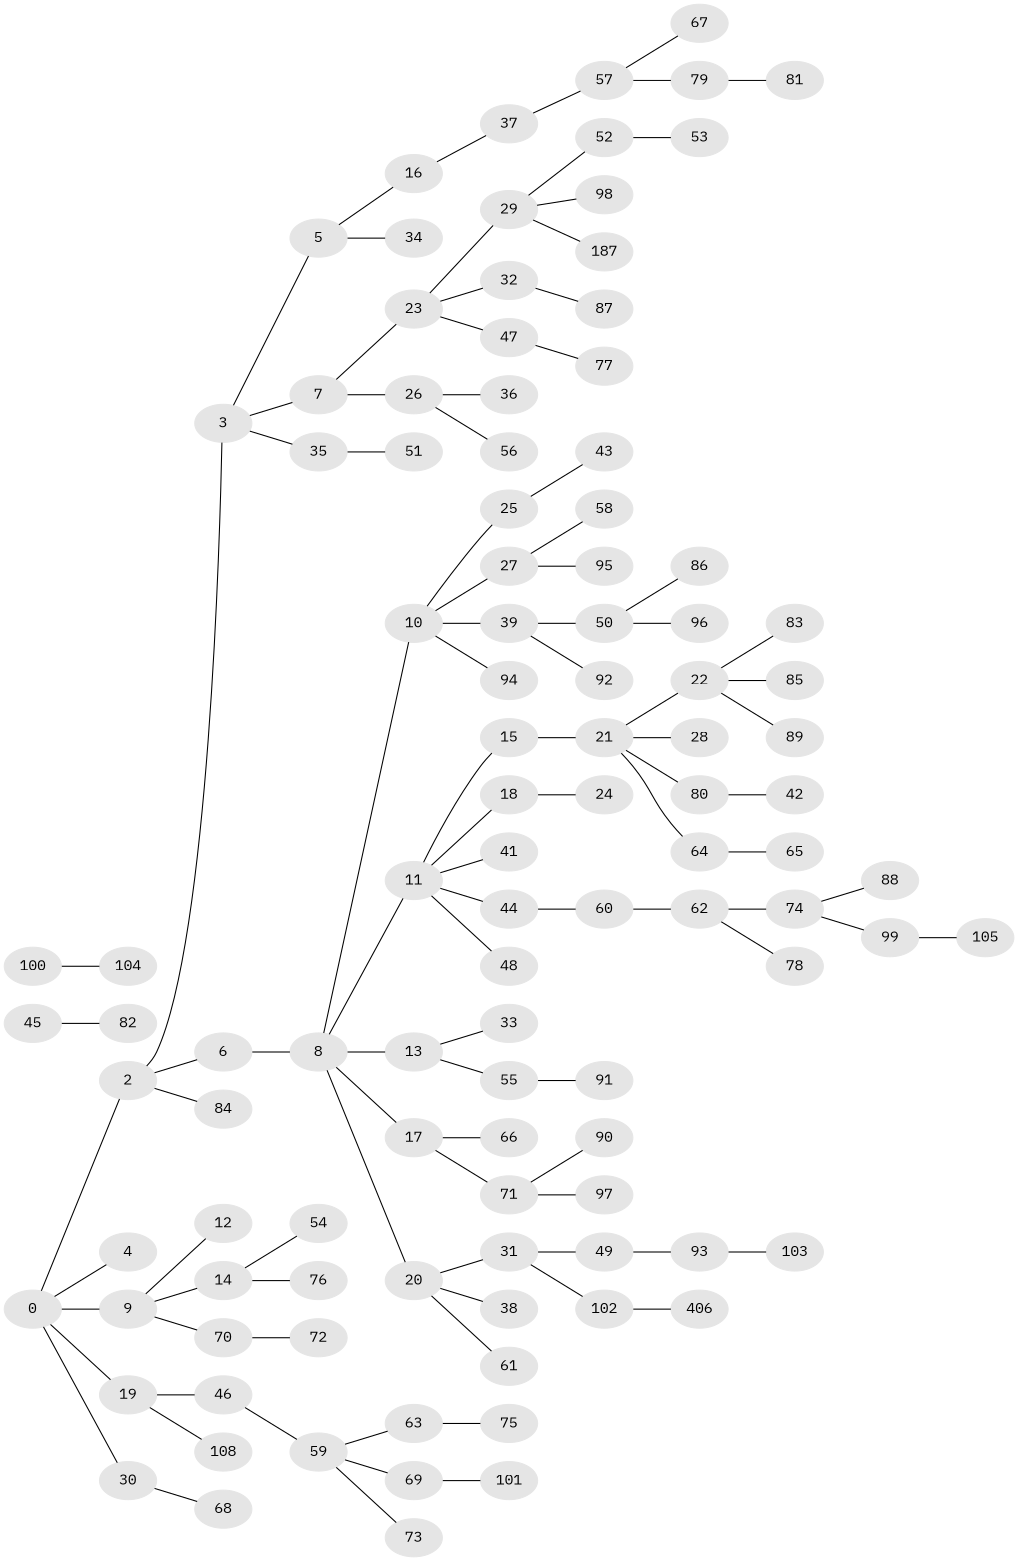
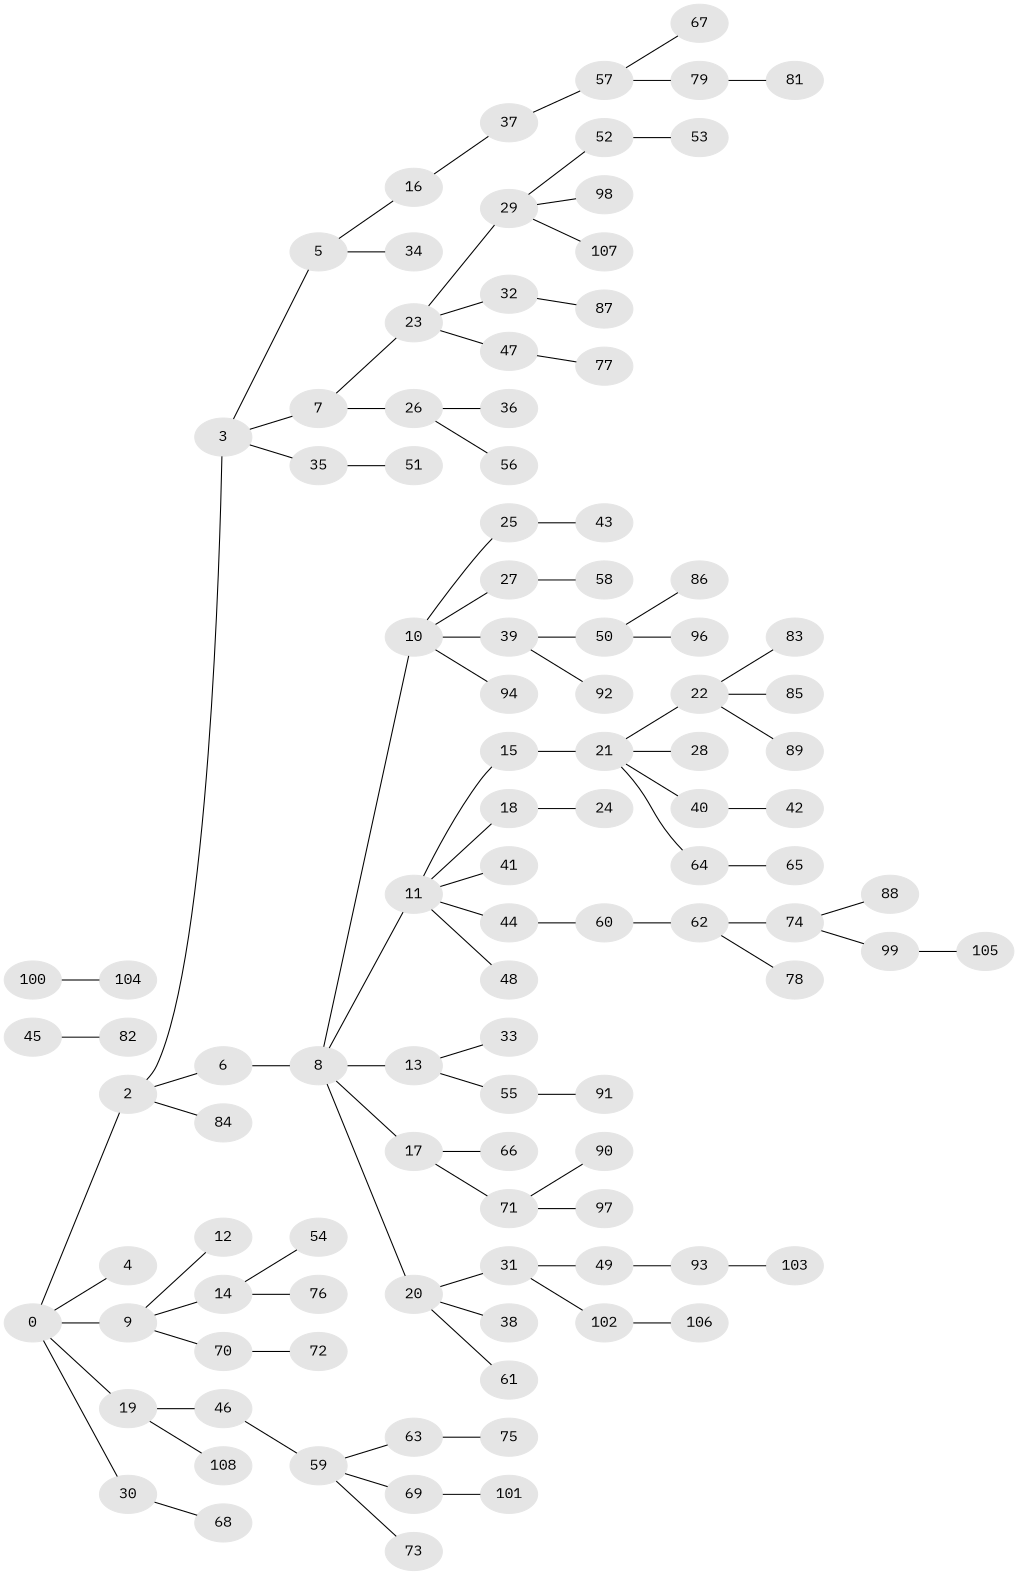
node "187": label "187" -> "107"
node "95": removed
node "80": label "80" -> "40"
node "406": label "406" -> "106"
